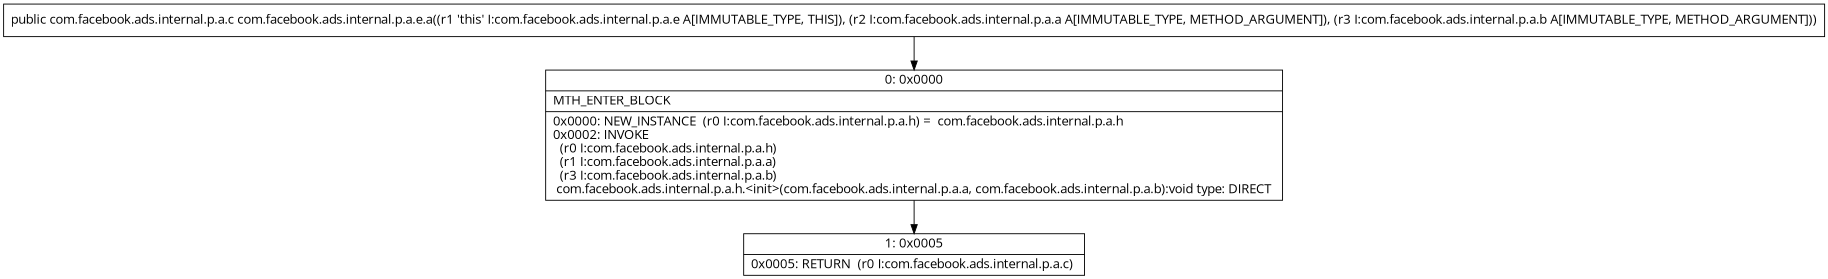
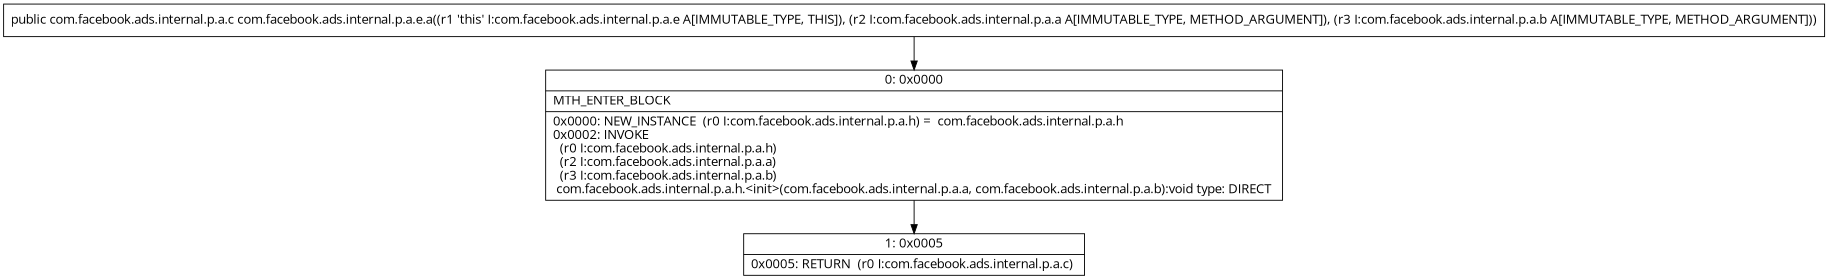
node "0: 0x0000": text "(r1 I:com.facebook.ads.internal.p.a.a)" -> "(r2 I:com.facebook.ads.internal.p.a.a)"
